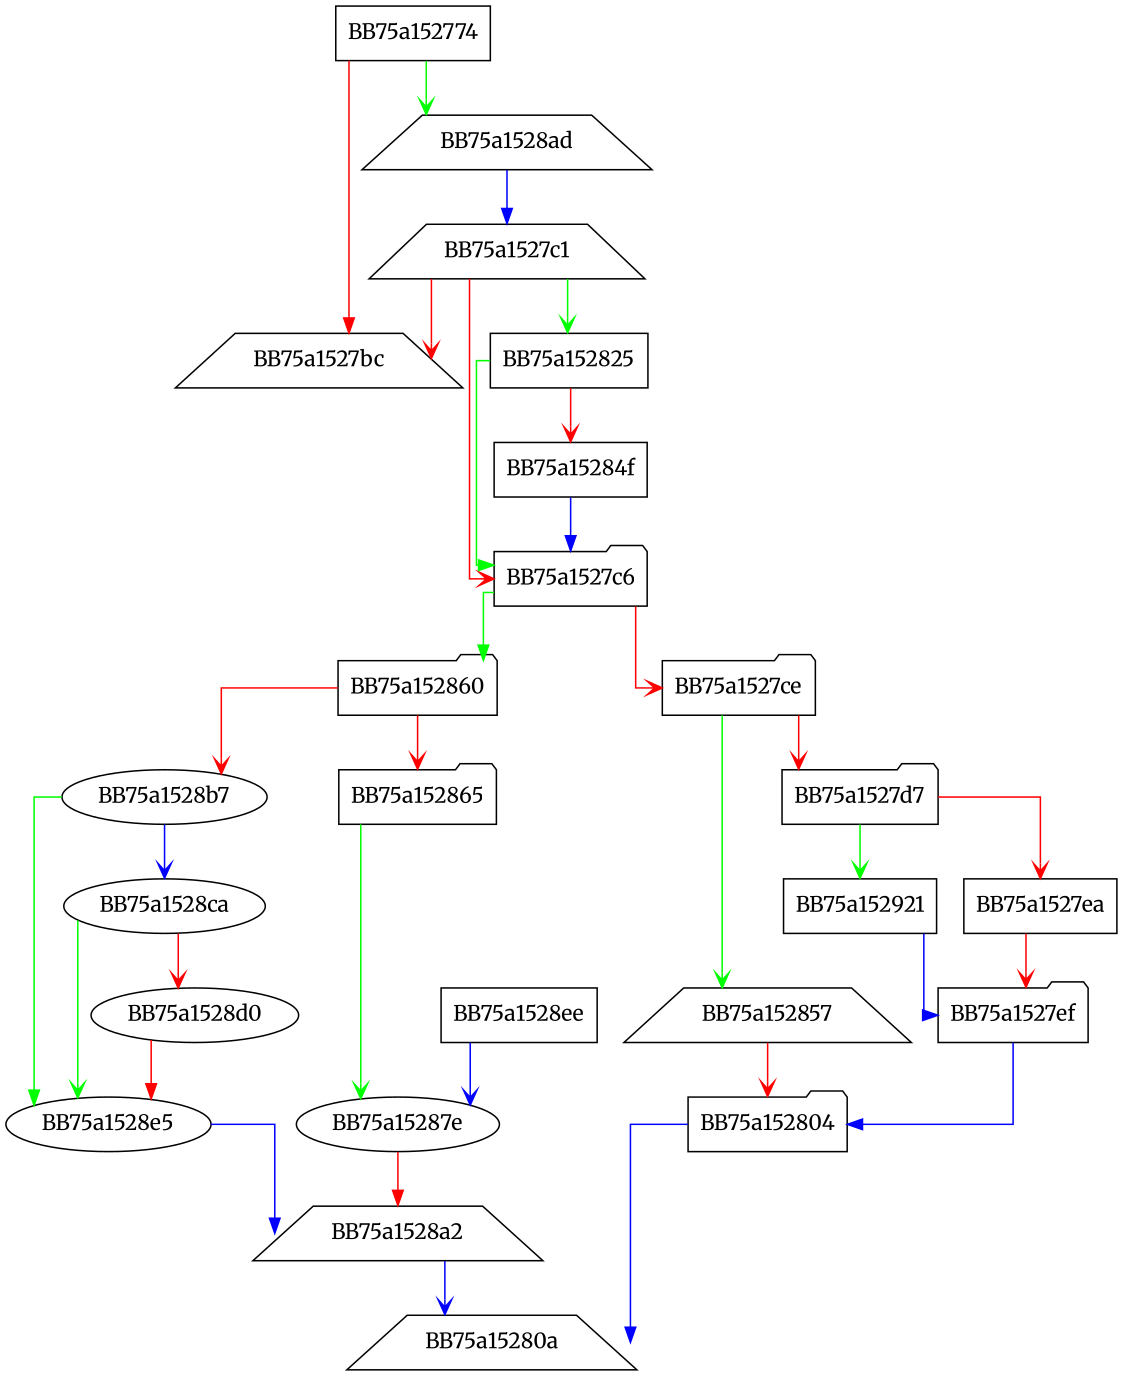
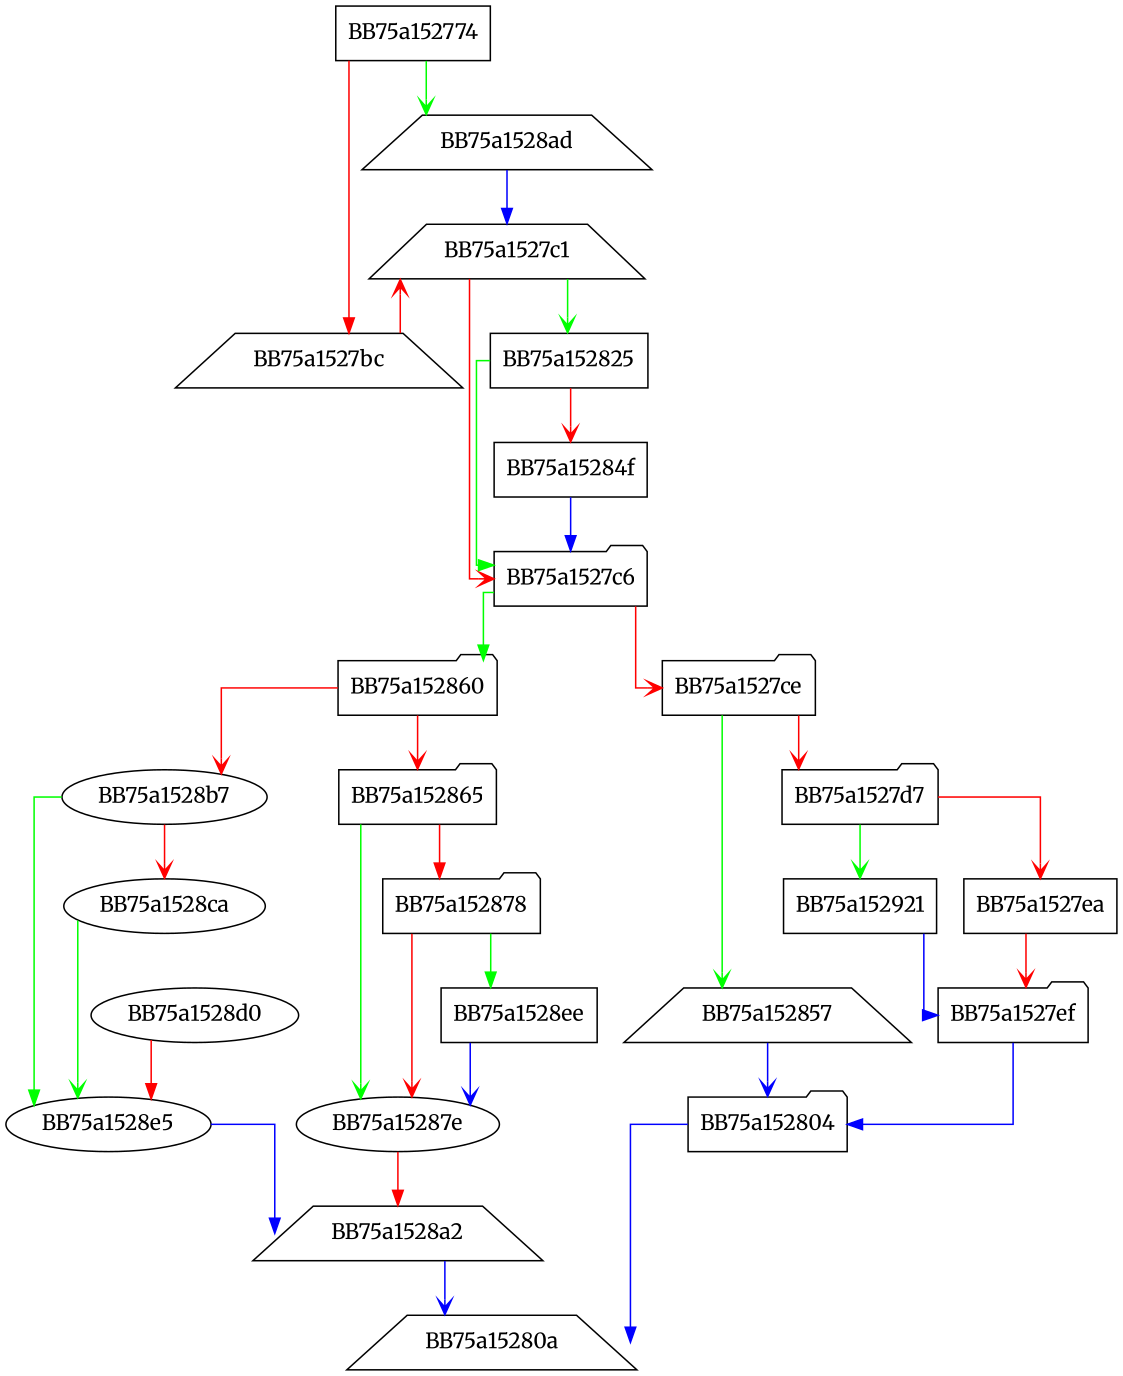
edge "BB75a1527c1" -> "BB75a1527bc": reversed
edge "BB75a1528b7" -> "BB75a1528ca": color blue -> red
node "BB75a152878": added
edge "BB75a1528ca" -> "BB75a1528d0": removed
edge "BB75a152857" -> "BB75a152804": color red -> blue
